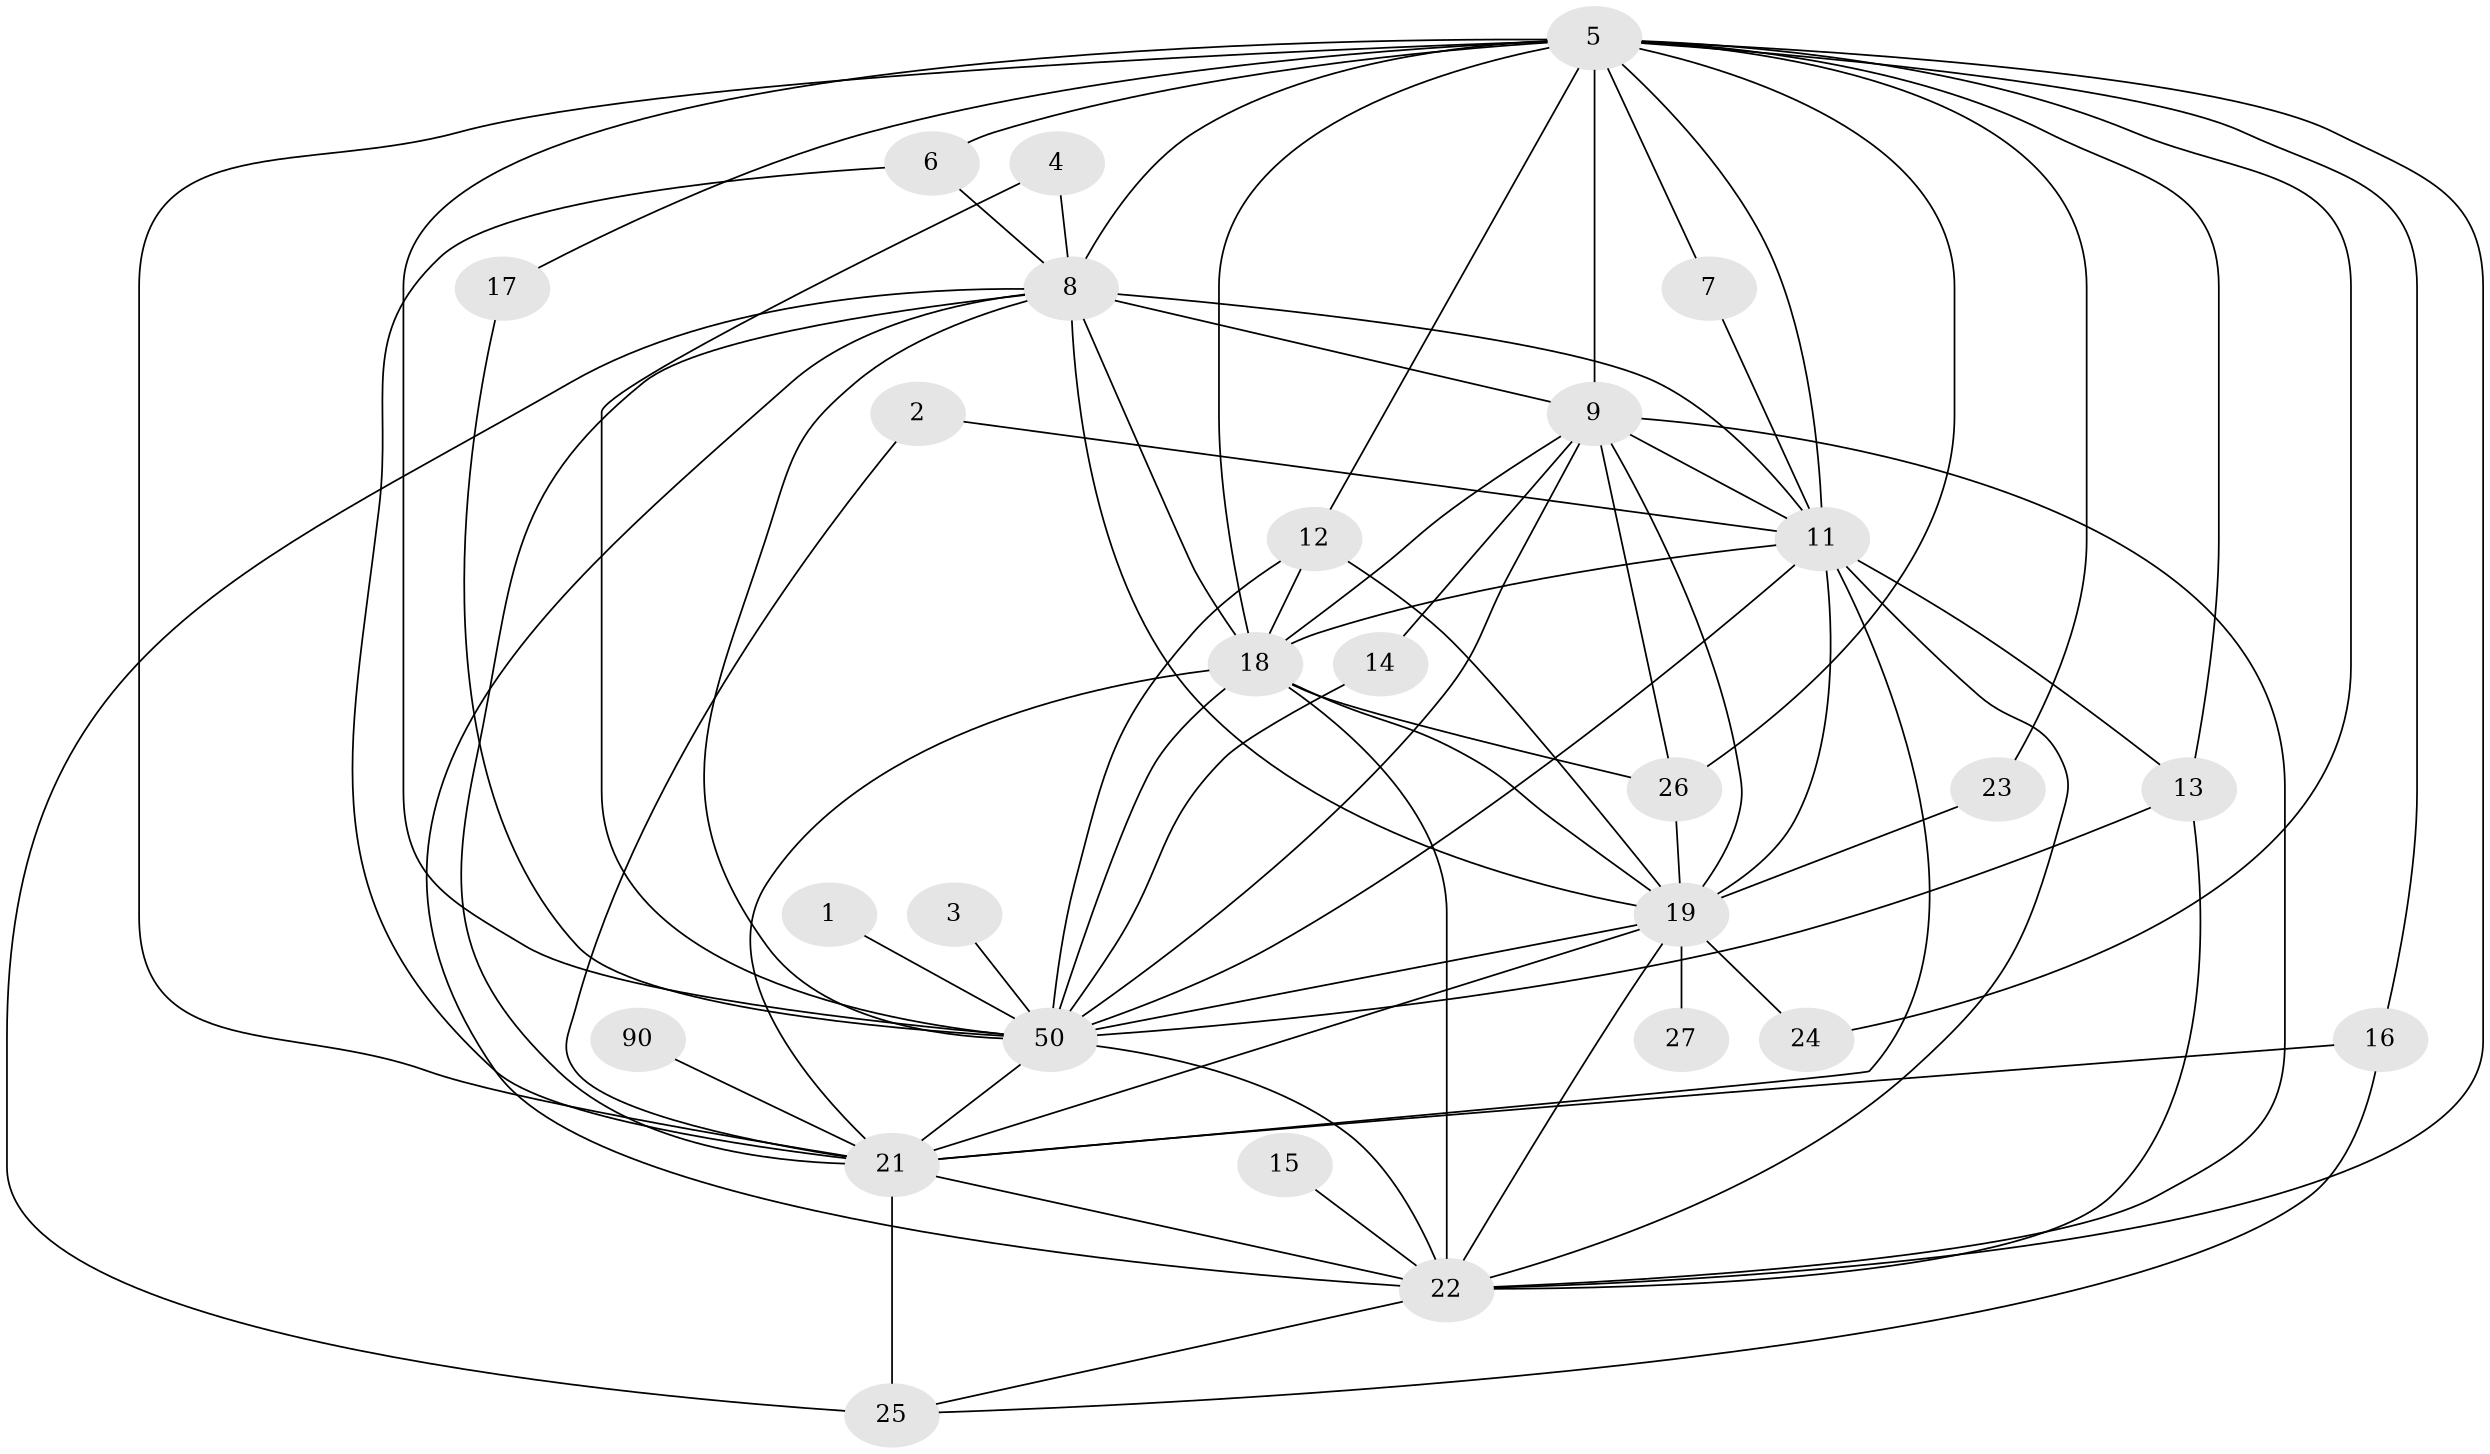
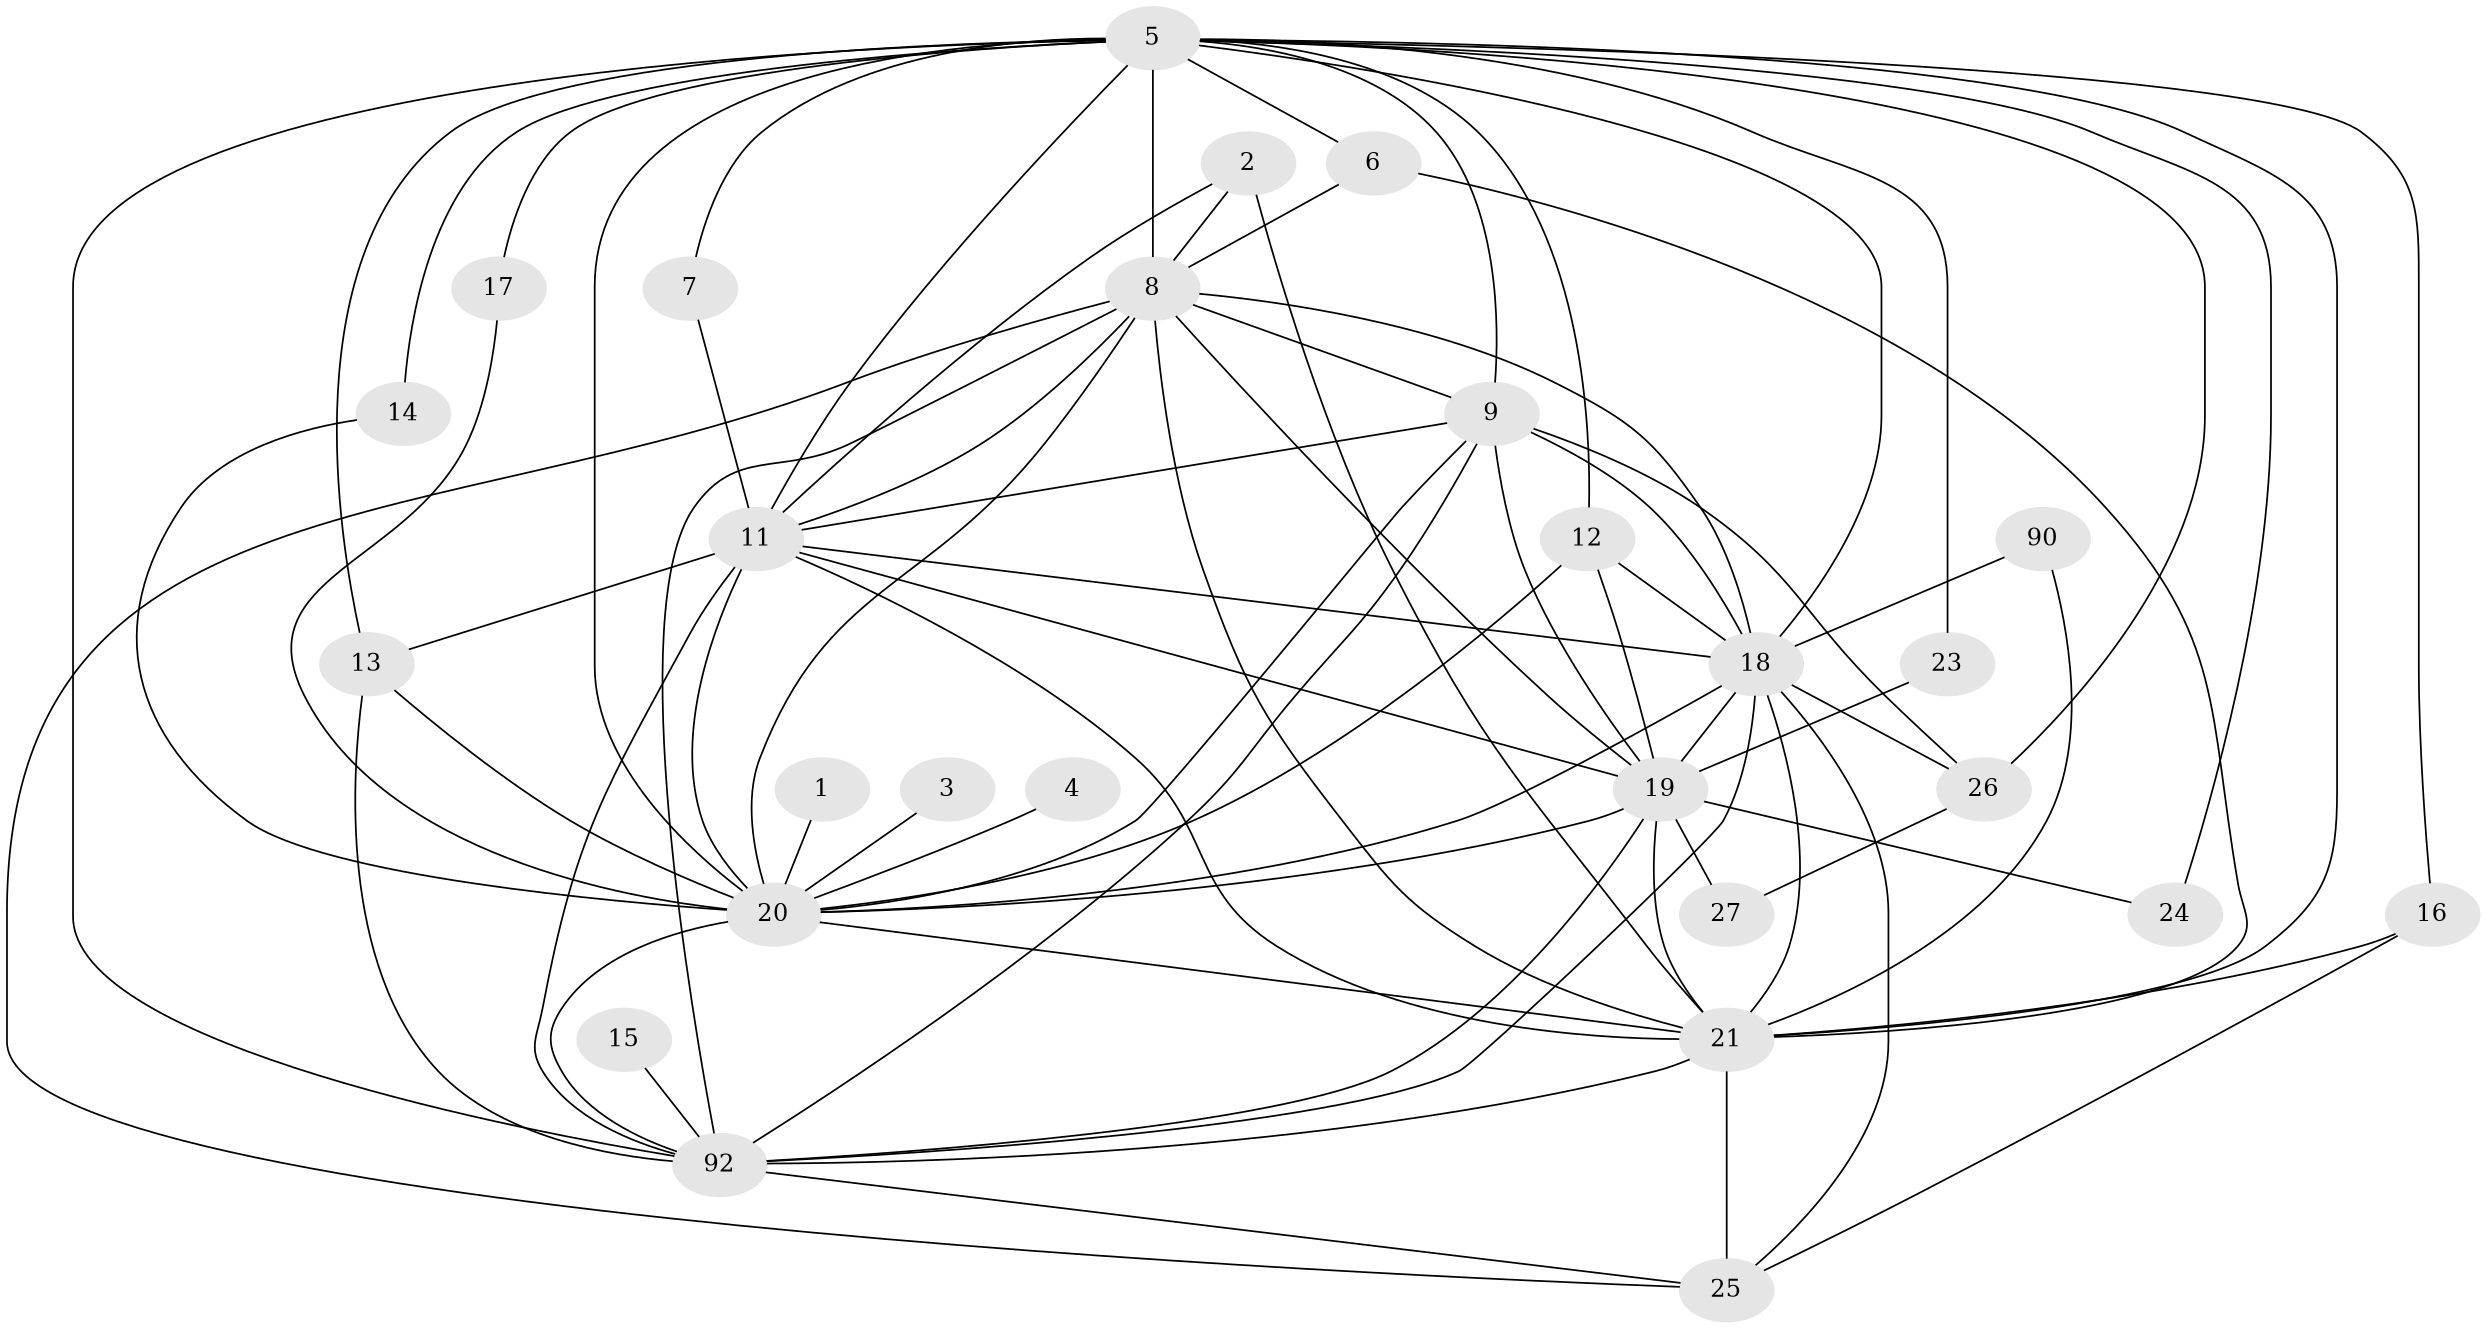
edge "4" -- "8": now "2" -- "8"
edge "9" -- "14": now "5" -- "14"
edge "90" -- "18": added
edge "26" -- "19": now "26" -- "27"
edge "18" -- "25": added
node "50": label "50" -> "20"
node "22": label "22" -> "92"
